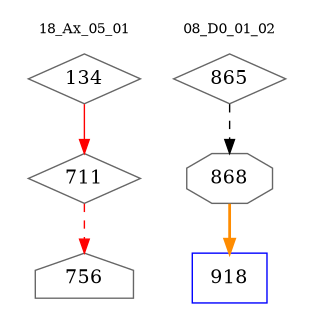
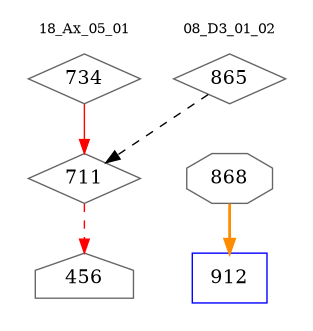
cluster "08_D0_01_02": label "08_D0_01_02" -> "08_D3_01_02"
node "134": label "134" -> "734"
edge "865" -> "868": now "865" -> "711"
node "756": label "756" -> "456"
node "918": label "918" -> "912"
